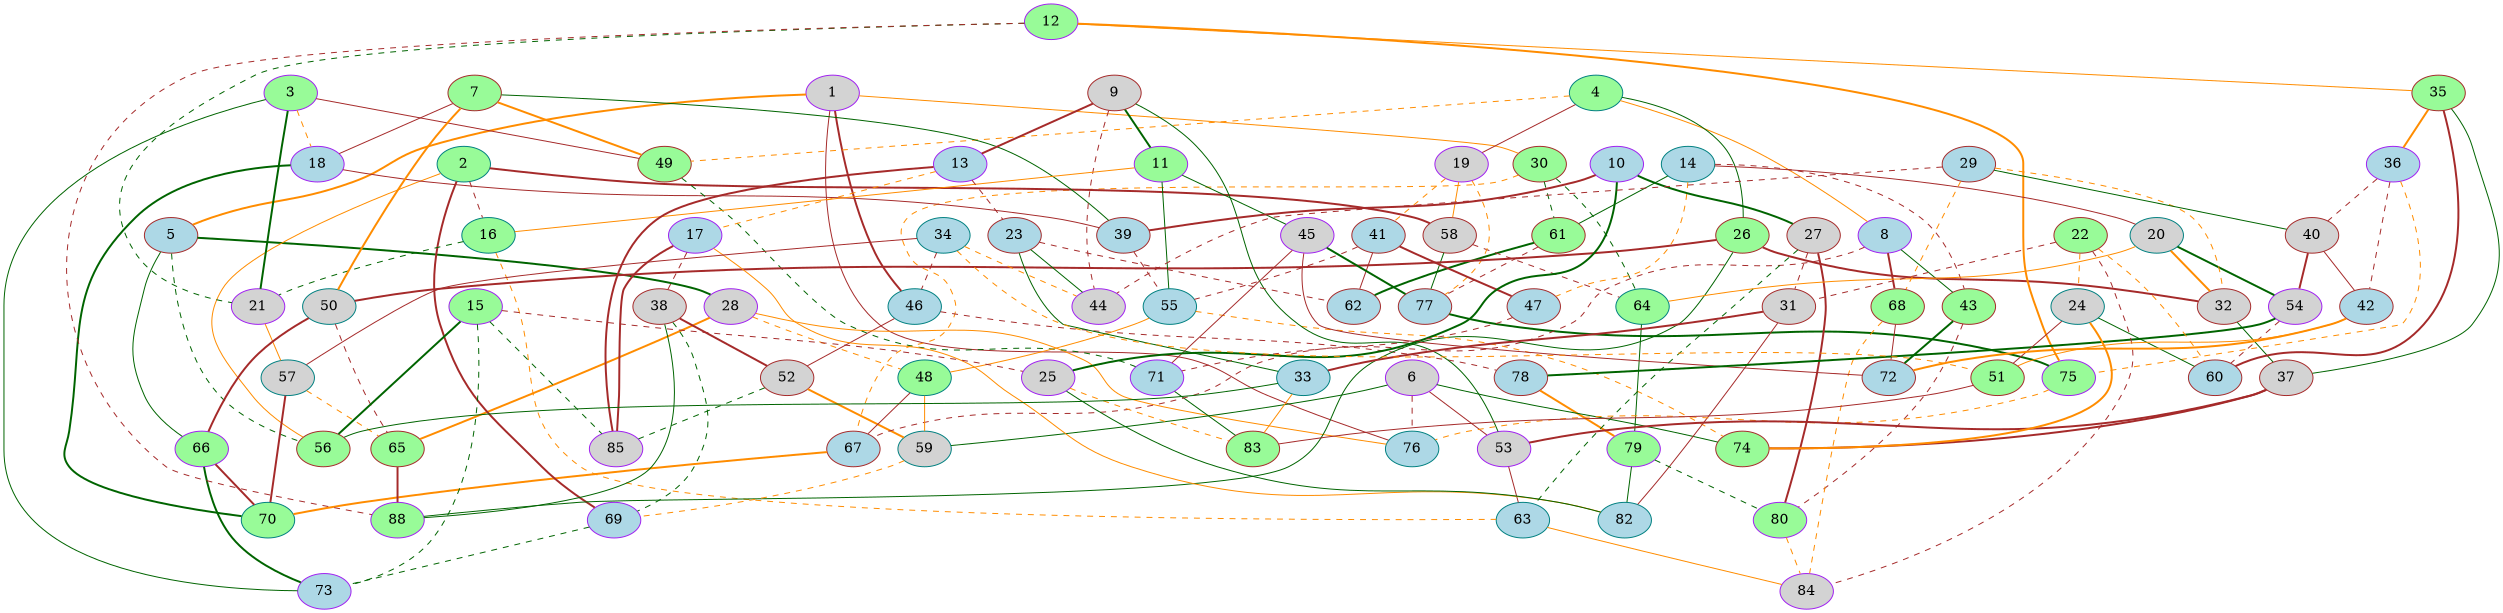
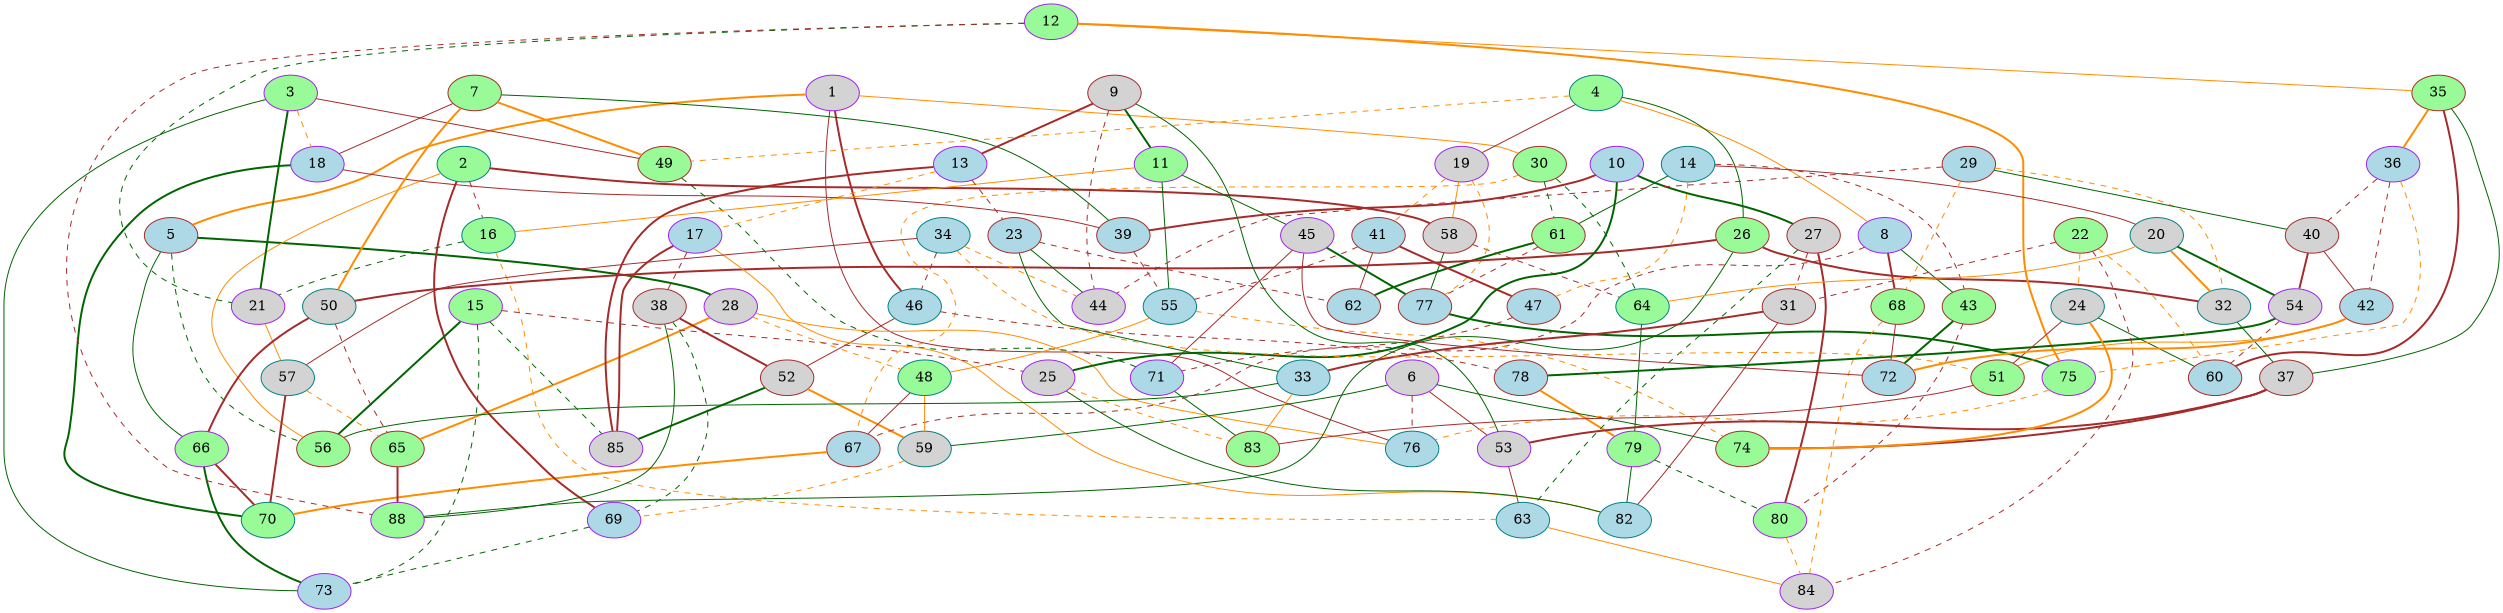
node "32": color brown -> teal
edge "52" -- "85": style dashed -> bold
